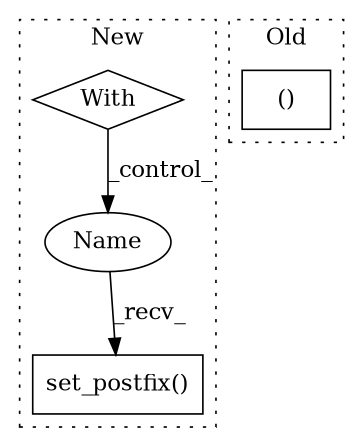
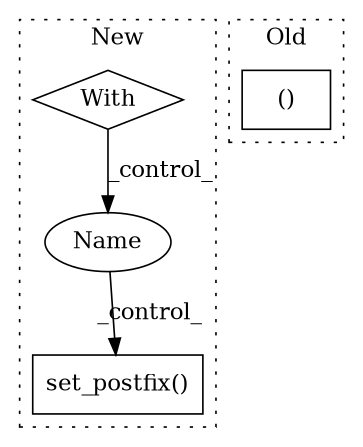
edge "Name" -> "set_postfix()": label "_recv_" -> "_control_"
